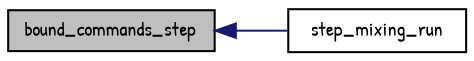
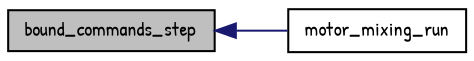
node "step_mixing_run": label "step_mixing_run" -> "motor_mixing_run"
